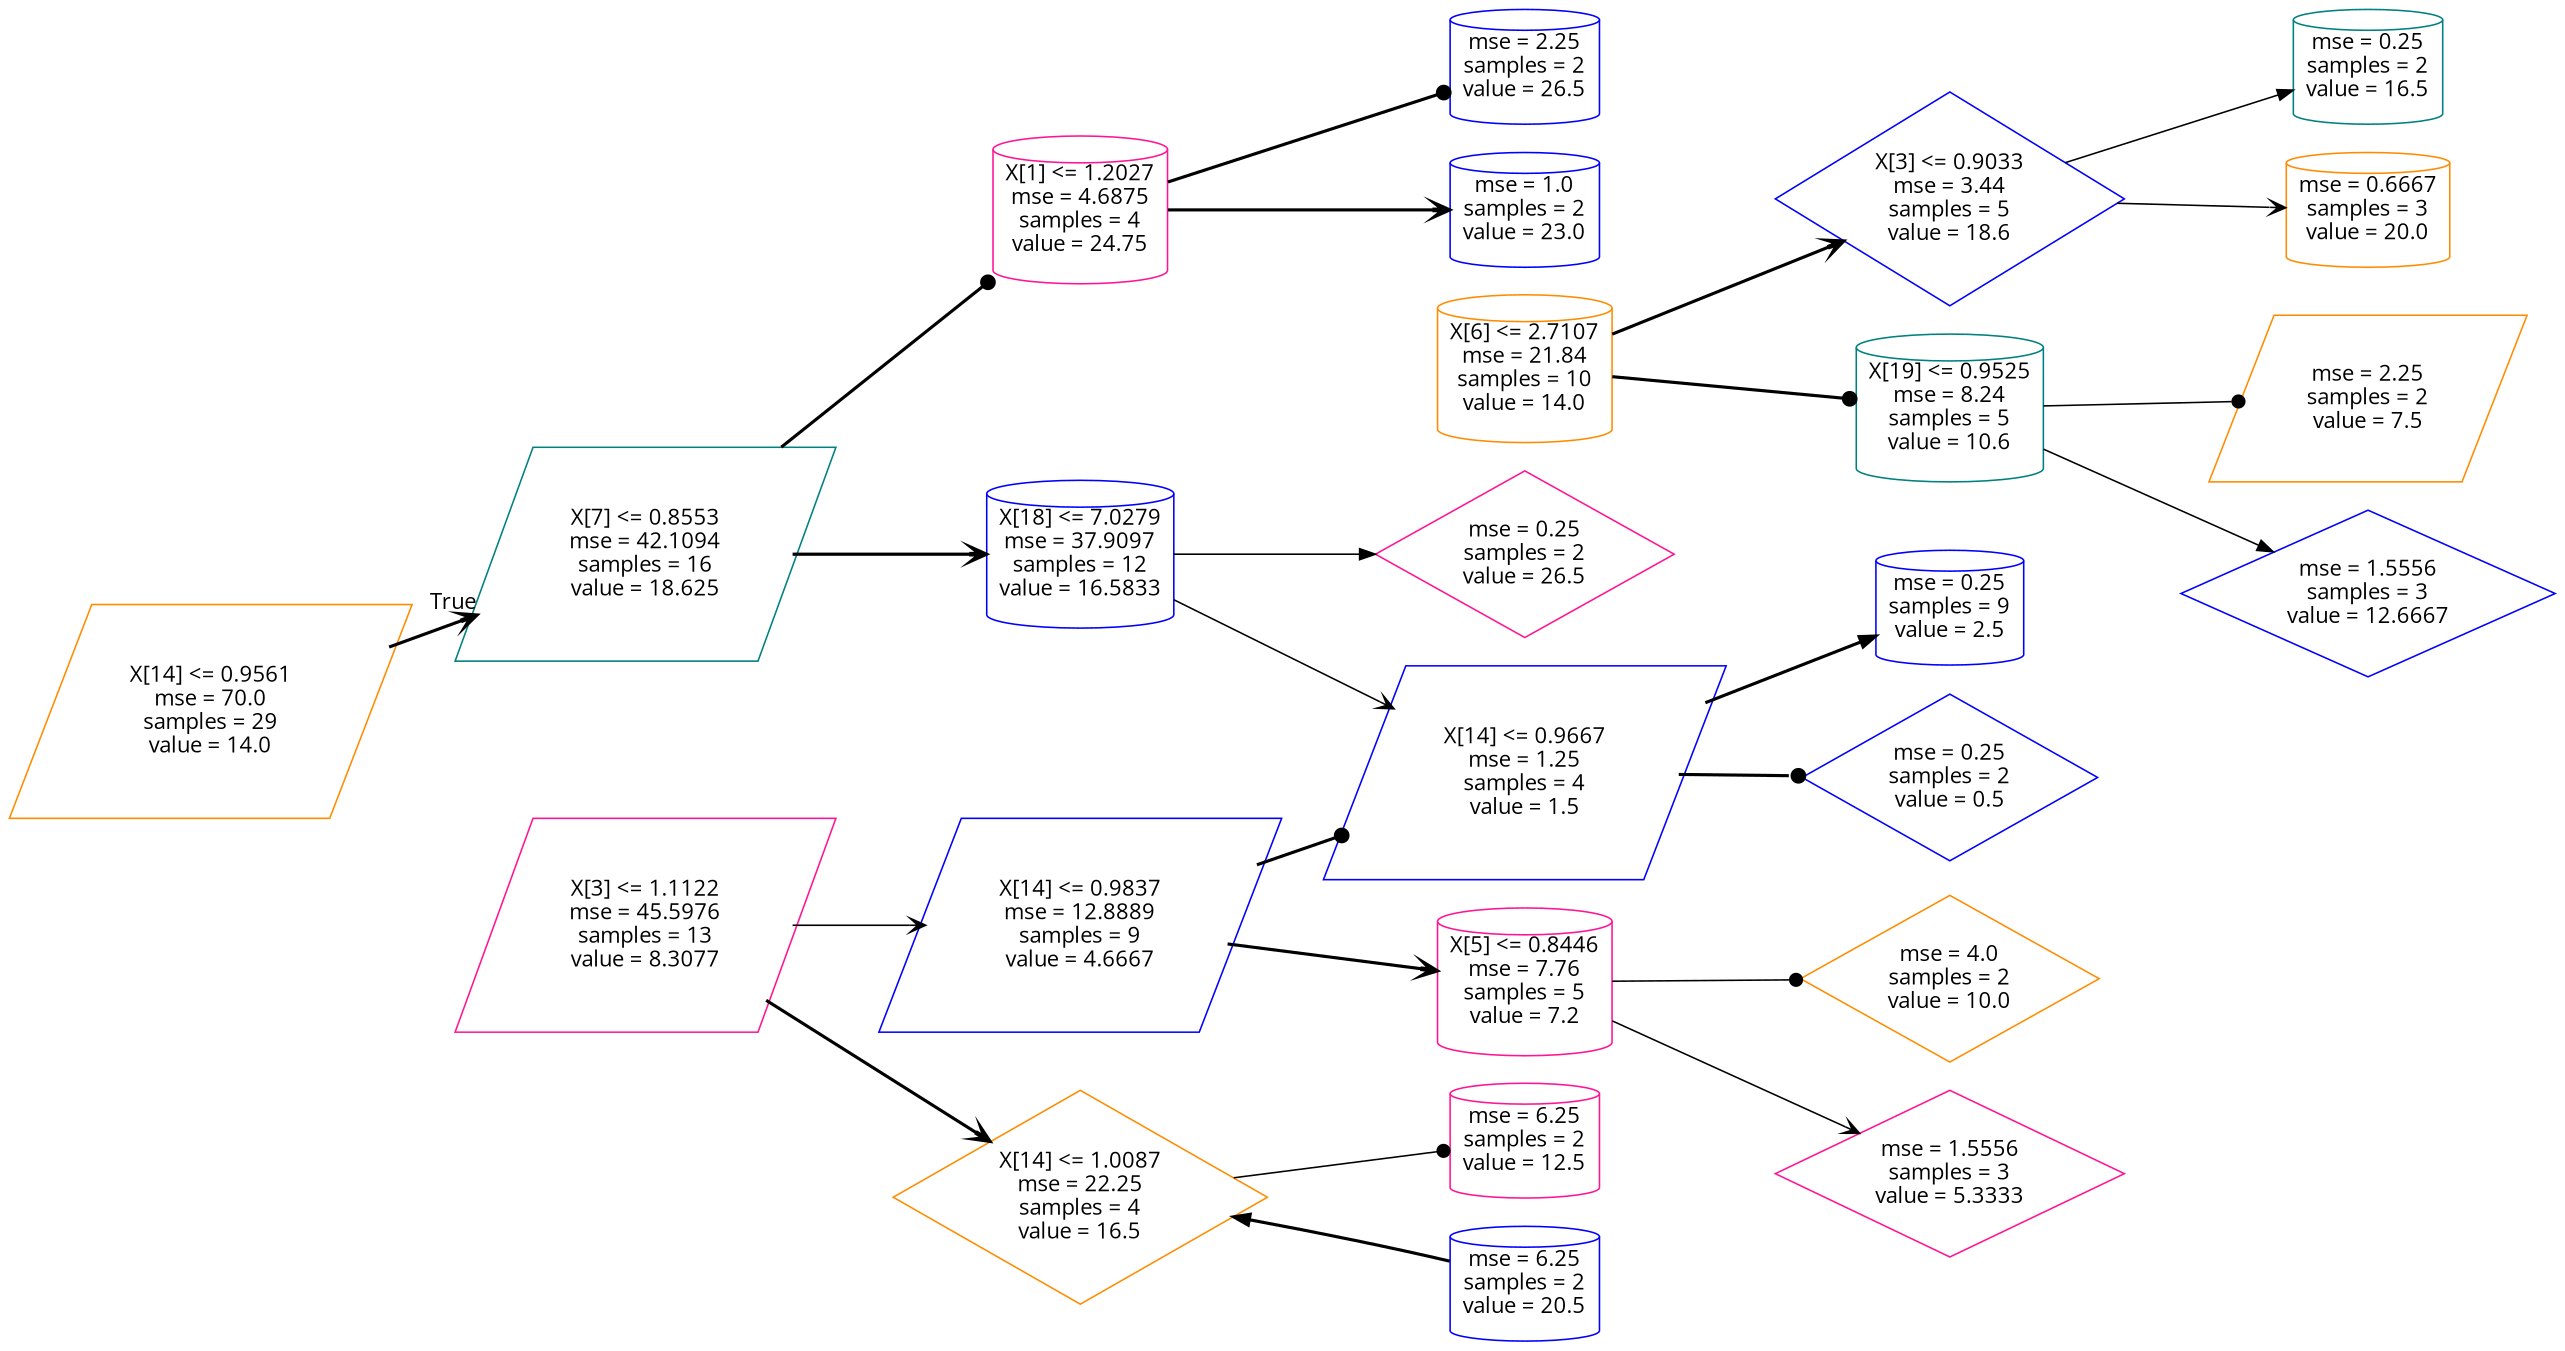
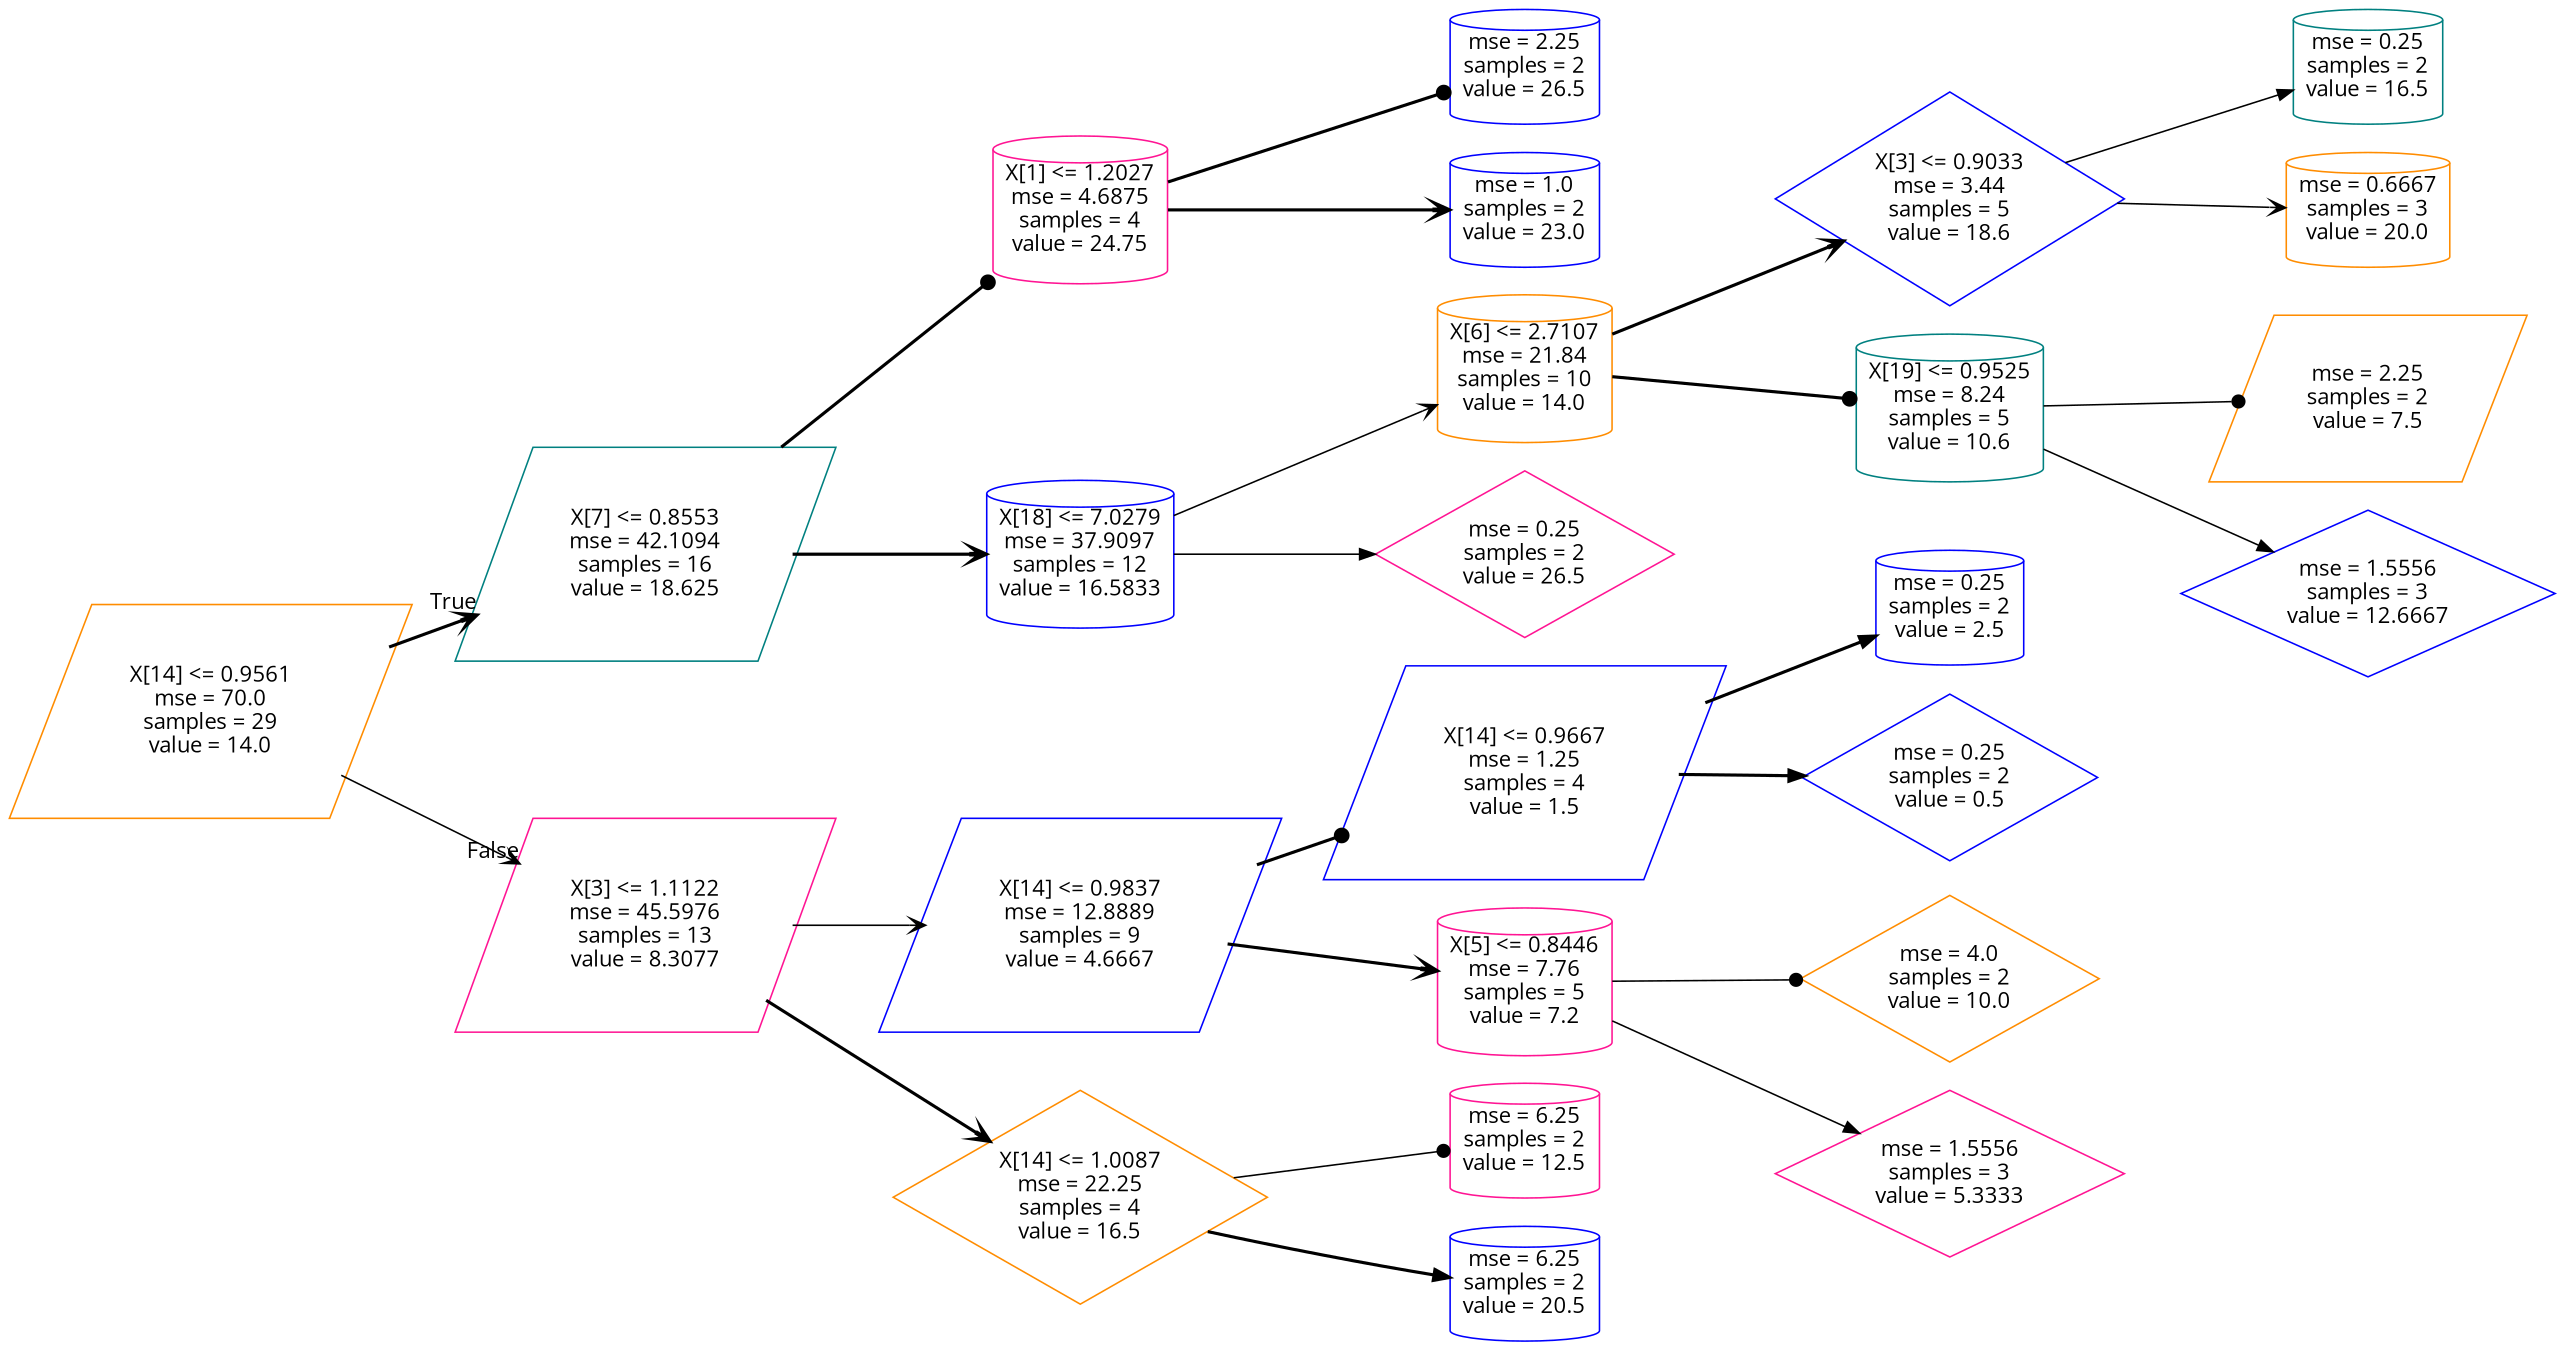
node "mse = 0.25 samples = 9 value = 2.5": label "mse = 0.25 samples = 9 value = 2.5" -> "mse = 0.25 samples = 2 value = 2.5"
edge "X[18] <= 7.0279 mse = 37.9097 samples = 12 value = 16.5833" -> "X[14] <= 0.9667 mse = 1.25 samples = 4 value = 1.5": now "X[18] <= 7.0279 mse = 37.9097 samples = 12 value = 16.5833" -> "X[6] <= 2.7107 mse = 21.84 samples = 10 value = 14.0"
edge "X[14] <= 0.9667 mse = 1.25 samples = 4 value = 1.5" -> "mse = 0.25 samples = 2 value = 0.5": arrowhead dot -> normal
edge "X[14] <= 0.9561 mse = 70.0 samples = 29 value = 14.0" -> "X[3] <= 1.1122 mse = 45.5976 samples = 13 value = 8.3077": added
edge "X[5] <= 0.8446 mse = 7.76 samples = 5 value = 7.2" -> "mse = 1.5556 samples = 3 value = 5.3333": arrowhead vee -> normal
edge "mse = 6.25 samples = 2 value = 20.5" -> "X[14] <= 1.0087 mse = 22.25 samples = 4 value = 16.5": reversed
